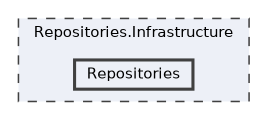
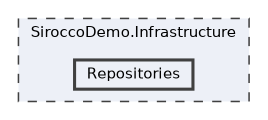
cluster "Repositories.Infrastructure": label "Repositories.Infrastructure" -> "SiroccoDemo.Infrastructure"
